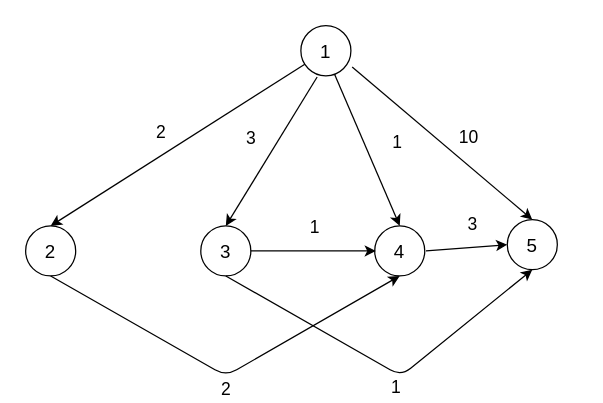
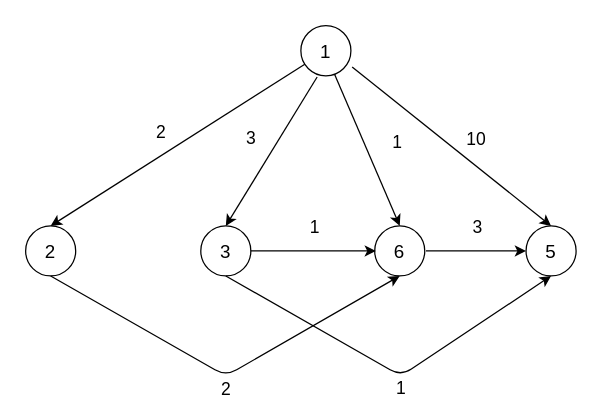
node "5": moved (532, 244) -> (551, 251)
node "4": label "4" -> "6"
